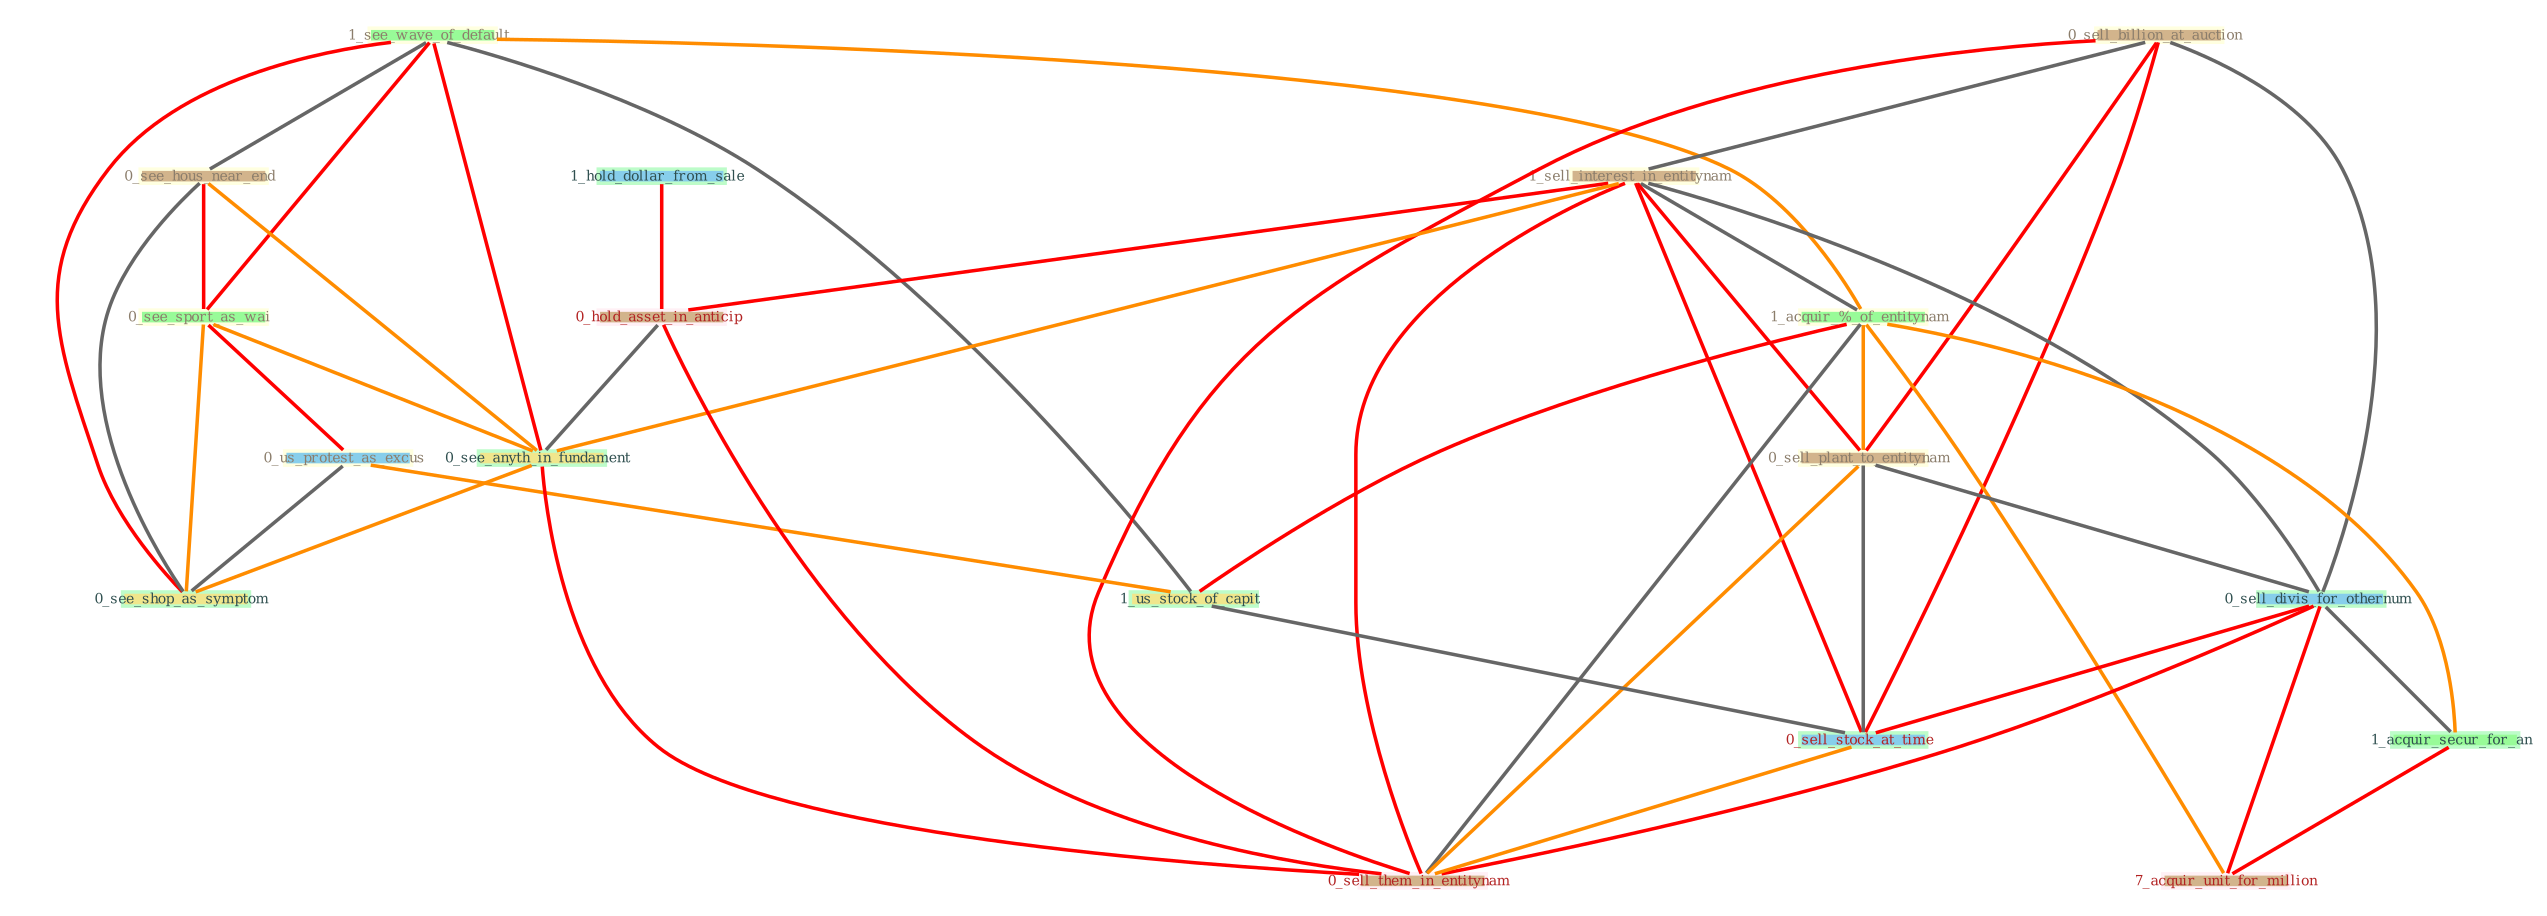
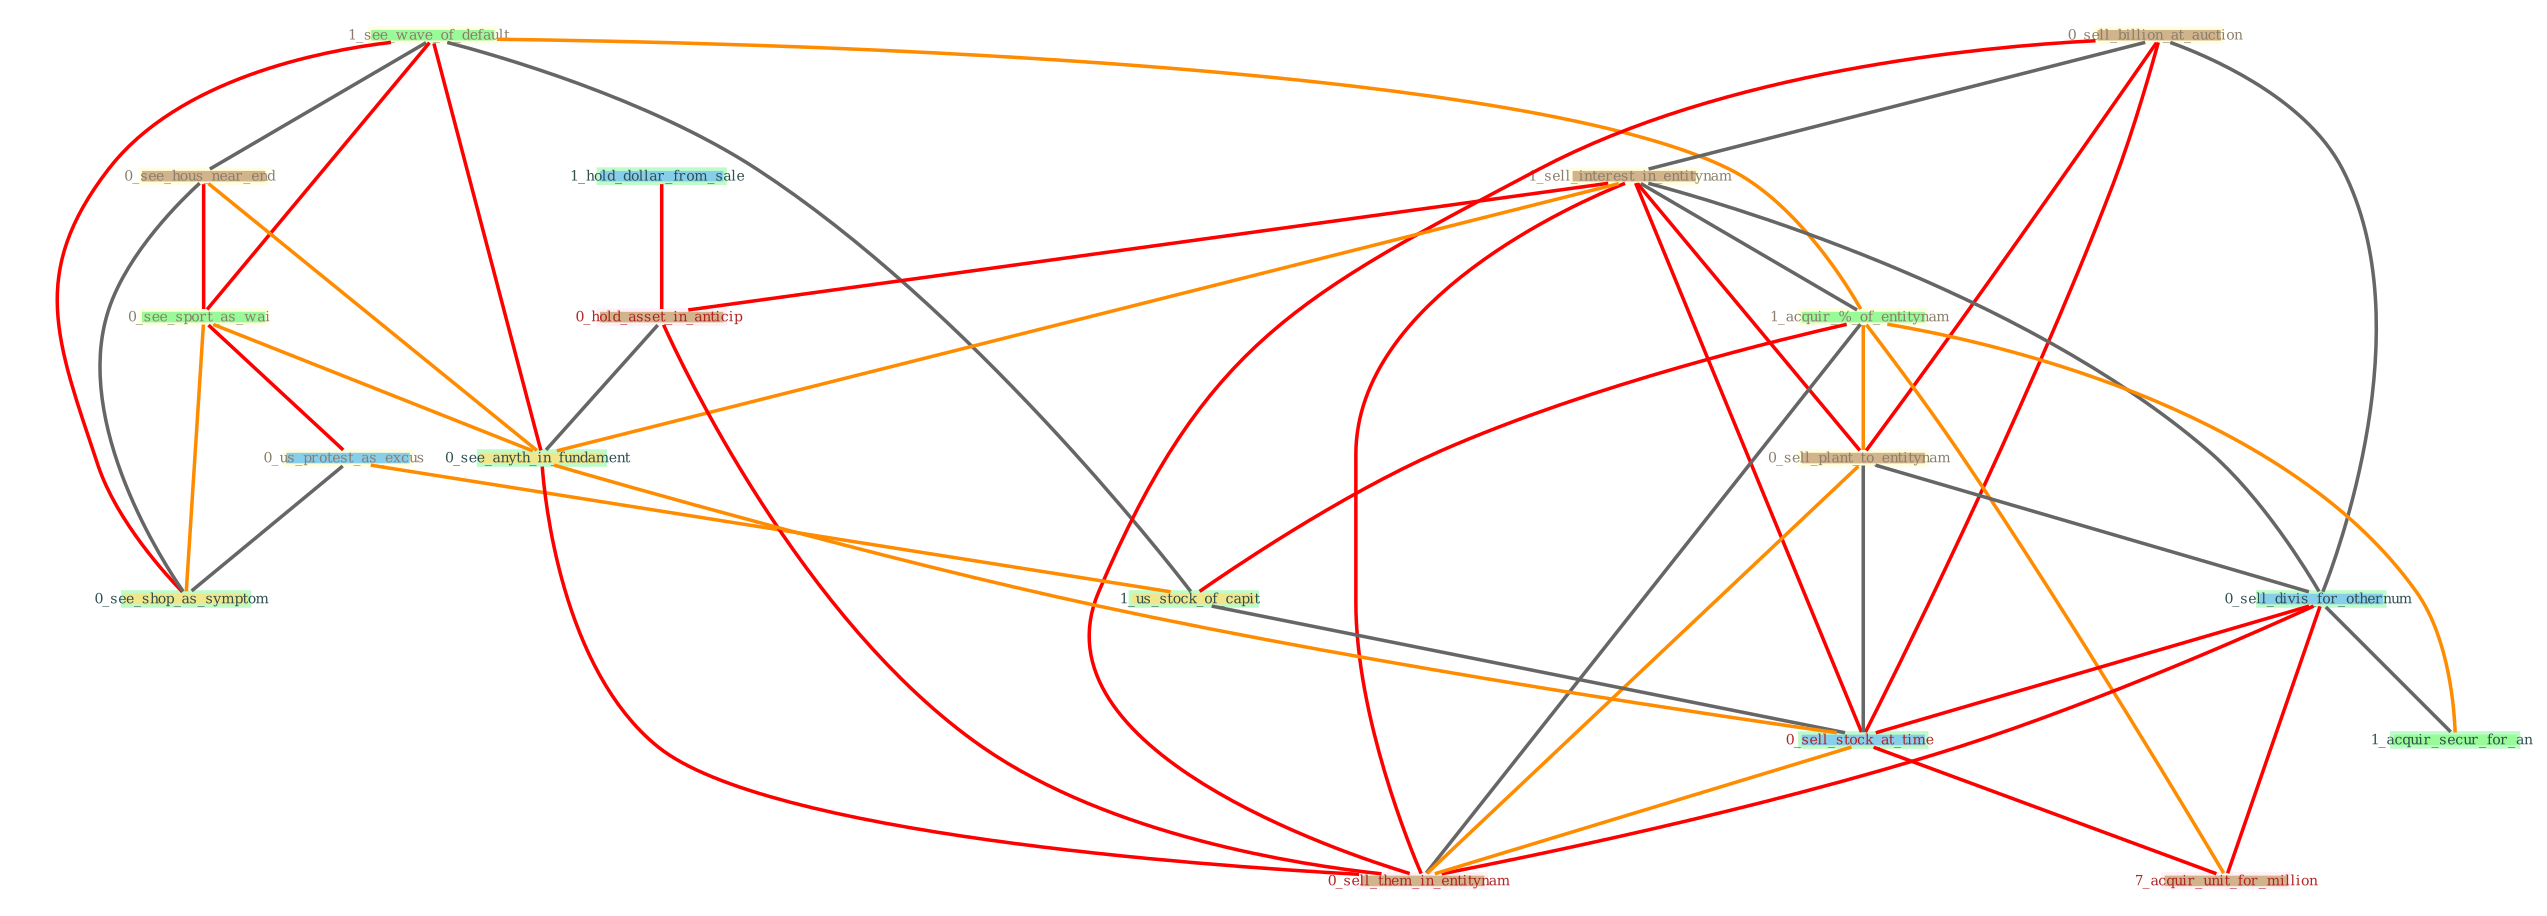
edge "0_see_anyth_in_fundament" -- "0_see_shop_as_symptom": now "0_see_anyth_in_fundament" -- "0_sell_stock_at_time"
edge "1_acquir_secur_for_an" -- "7_acquir_unit_for_million": now "0_sell_stock_at_time" -- "7_acquir_unit_for_million"
